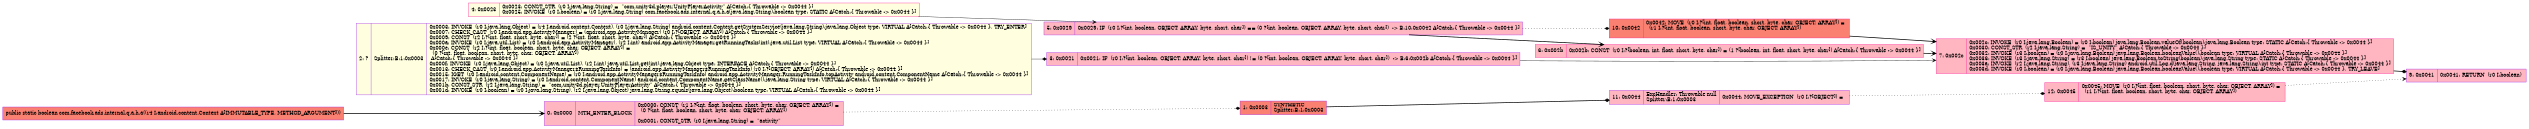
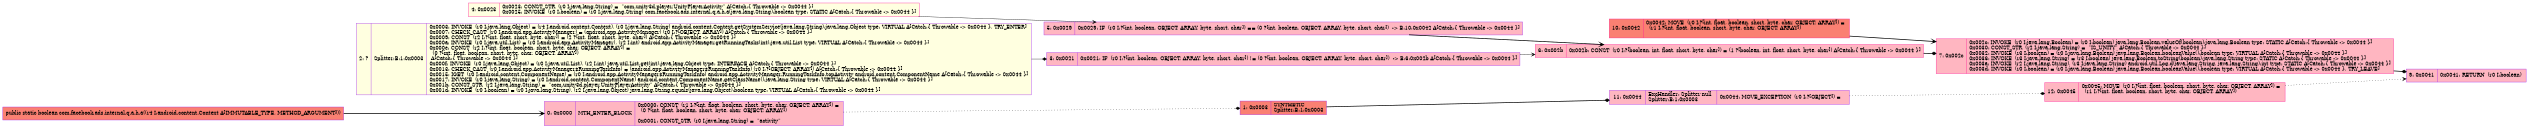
edge "5: 0x0029" -> "10: 0x0042": removed
edge "6: 0x002b" -> "7: 0x002c": arrowhead vee -> diamond
edge "3: 0x0021" -> "7: 0x002c": now "3: 0x0021" -> "6: 0x002b"
node "11: 0x0044": text "ExcHandler: Throwable null" -> "ExcHandler: Splitter null"
